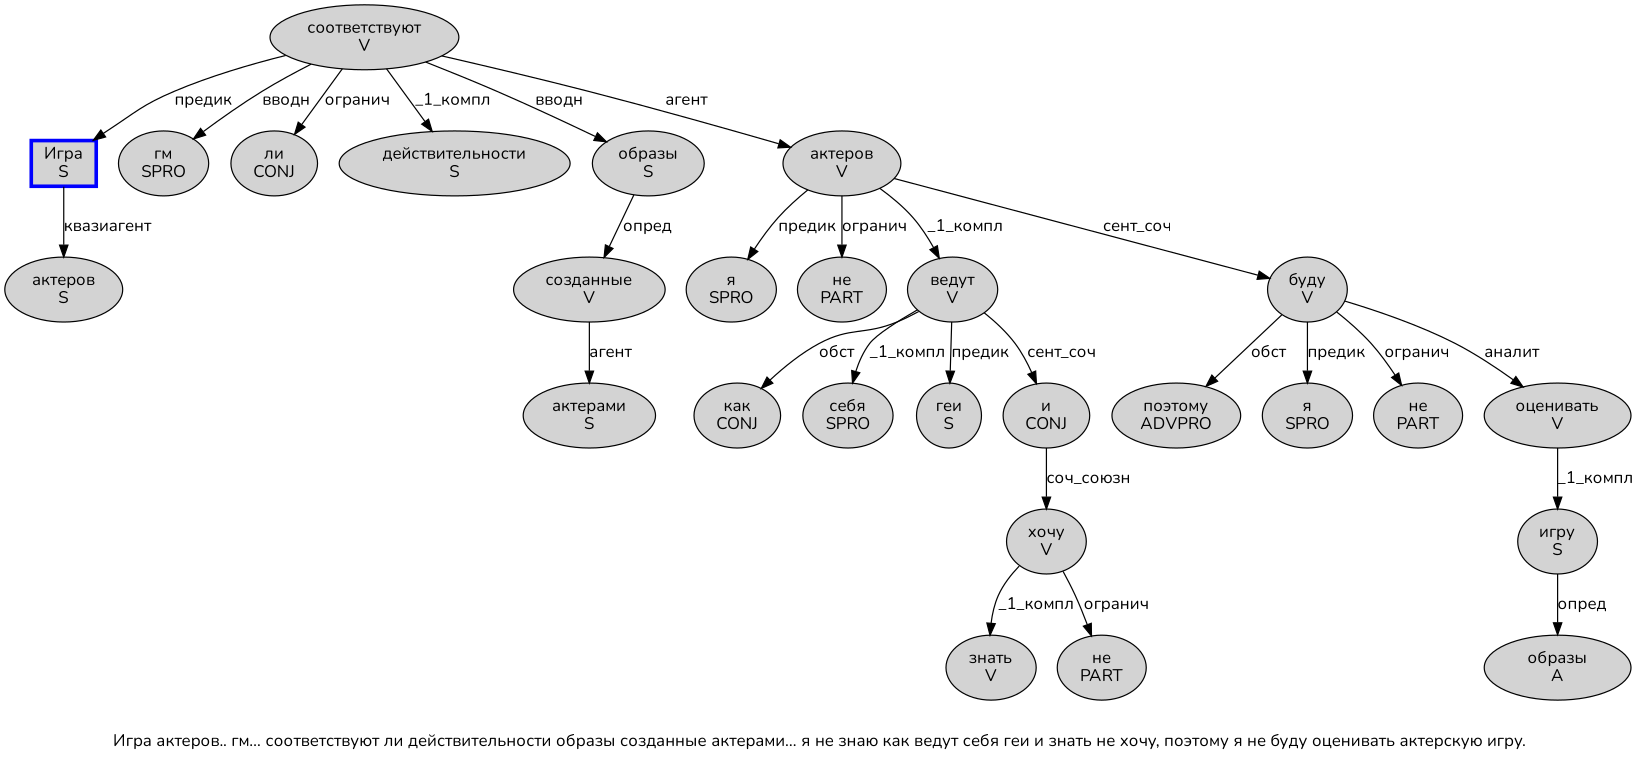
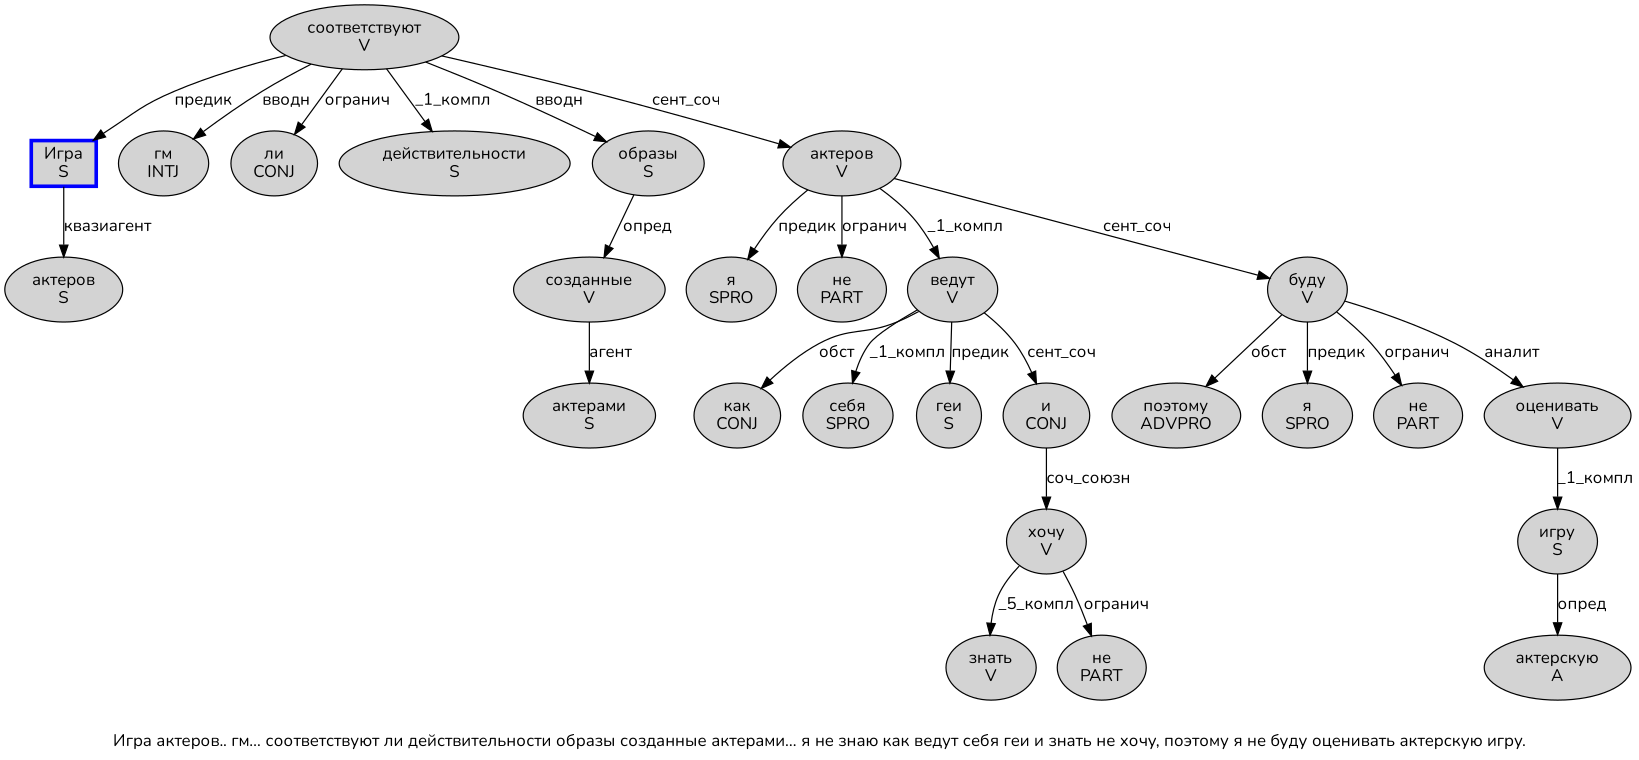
edge "соответствуют V" -> "актеров V": label "агент" -> "сент_соч"
node "гм SPRO": label "гм SPRO" -> "гм INTJ"
edge "хочу V" -> "знать V": label "_1_компл" -> "_5_компл"
node "образы A": label "образы A" -> "актерскую A"
